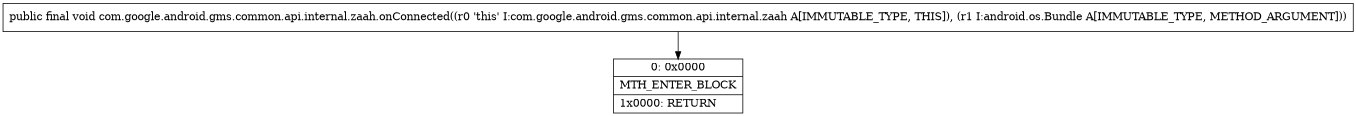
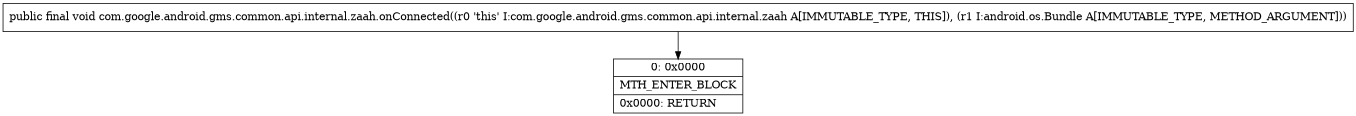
node "0: 0x0000": text "1x0000: RETURN" -> "0x0000: RETURN"
